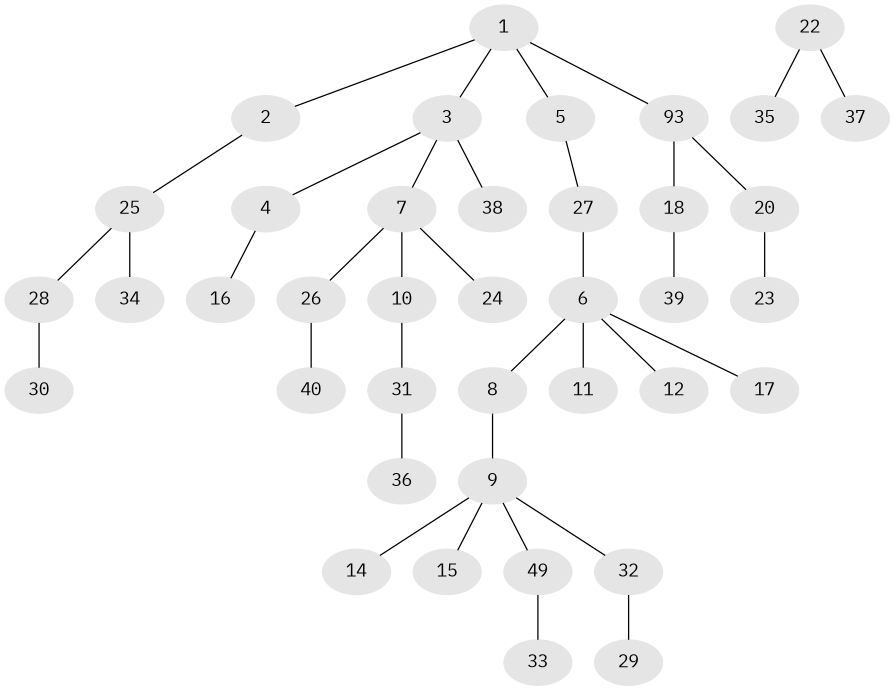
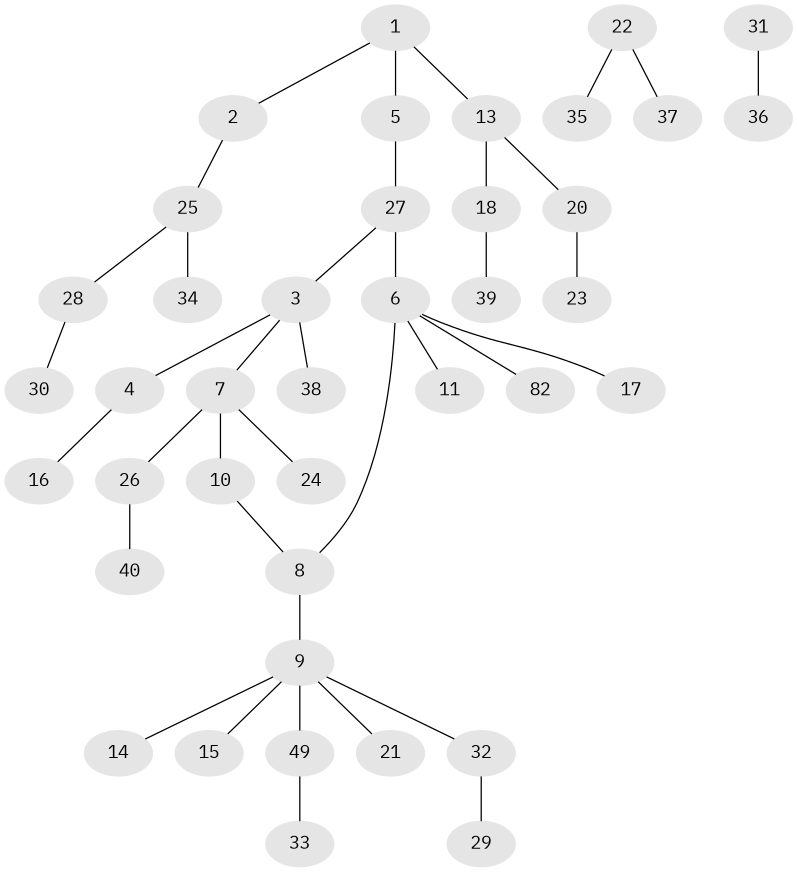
edge "1" -- "3": now "27" -- "3"
node "93": label "93" -> "13"
edge "10" -- "31": now "10" -- "8"
node "12": label "12" -> "82"
node "21": added
